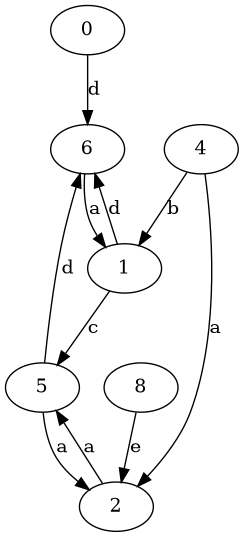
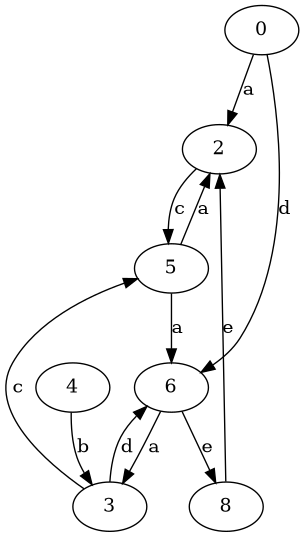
edge "5" -> "6": label "d" -> "a"
node "1": label "1" -> "3"
edge "4" -> "2": now "0" -> "2"
edge "6" -> "8": added, label "e"
edge "2" -> "5": label "a" -> "c"
